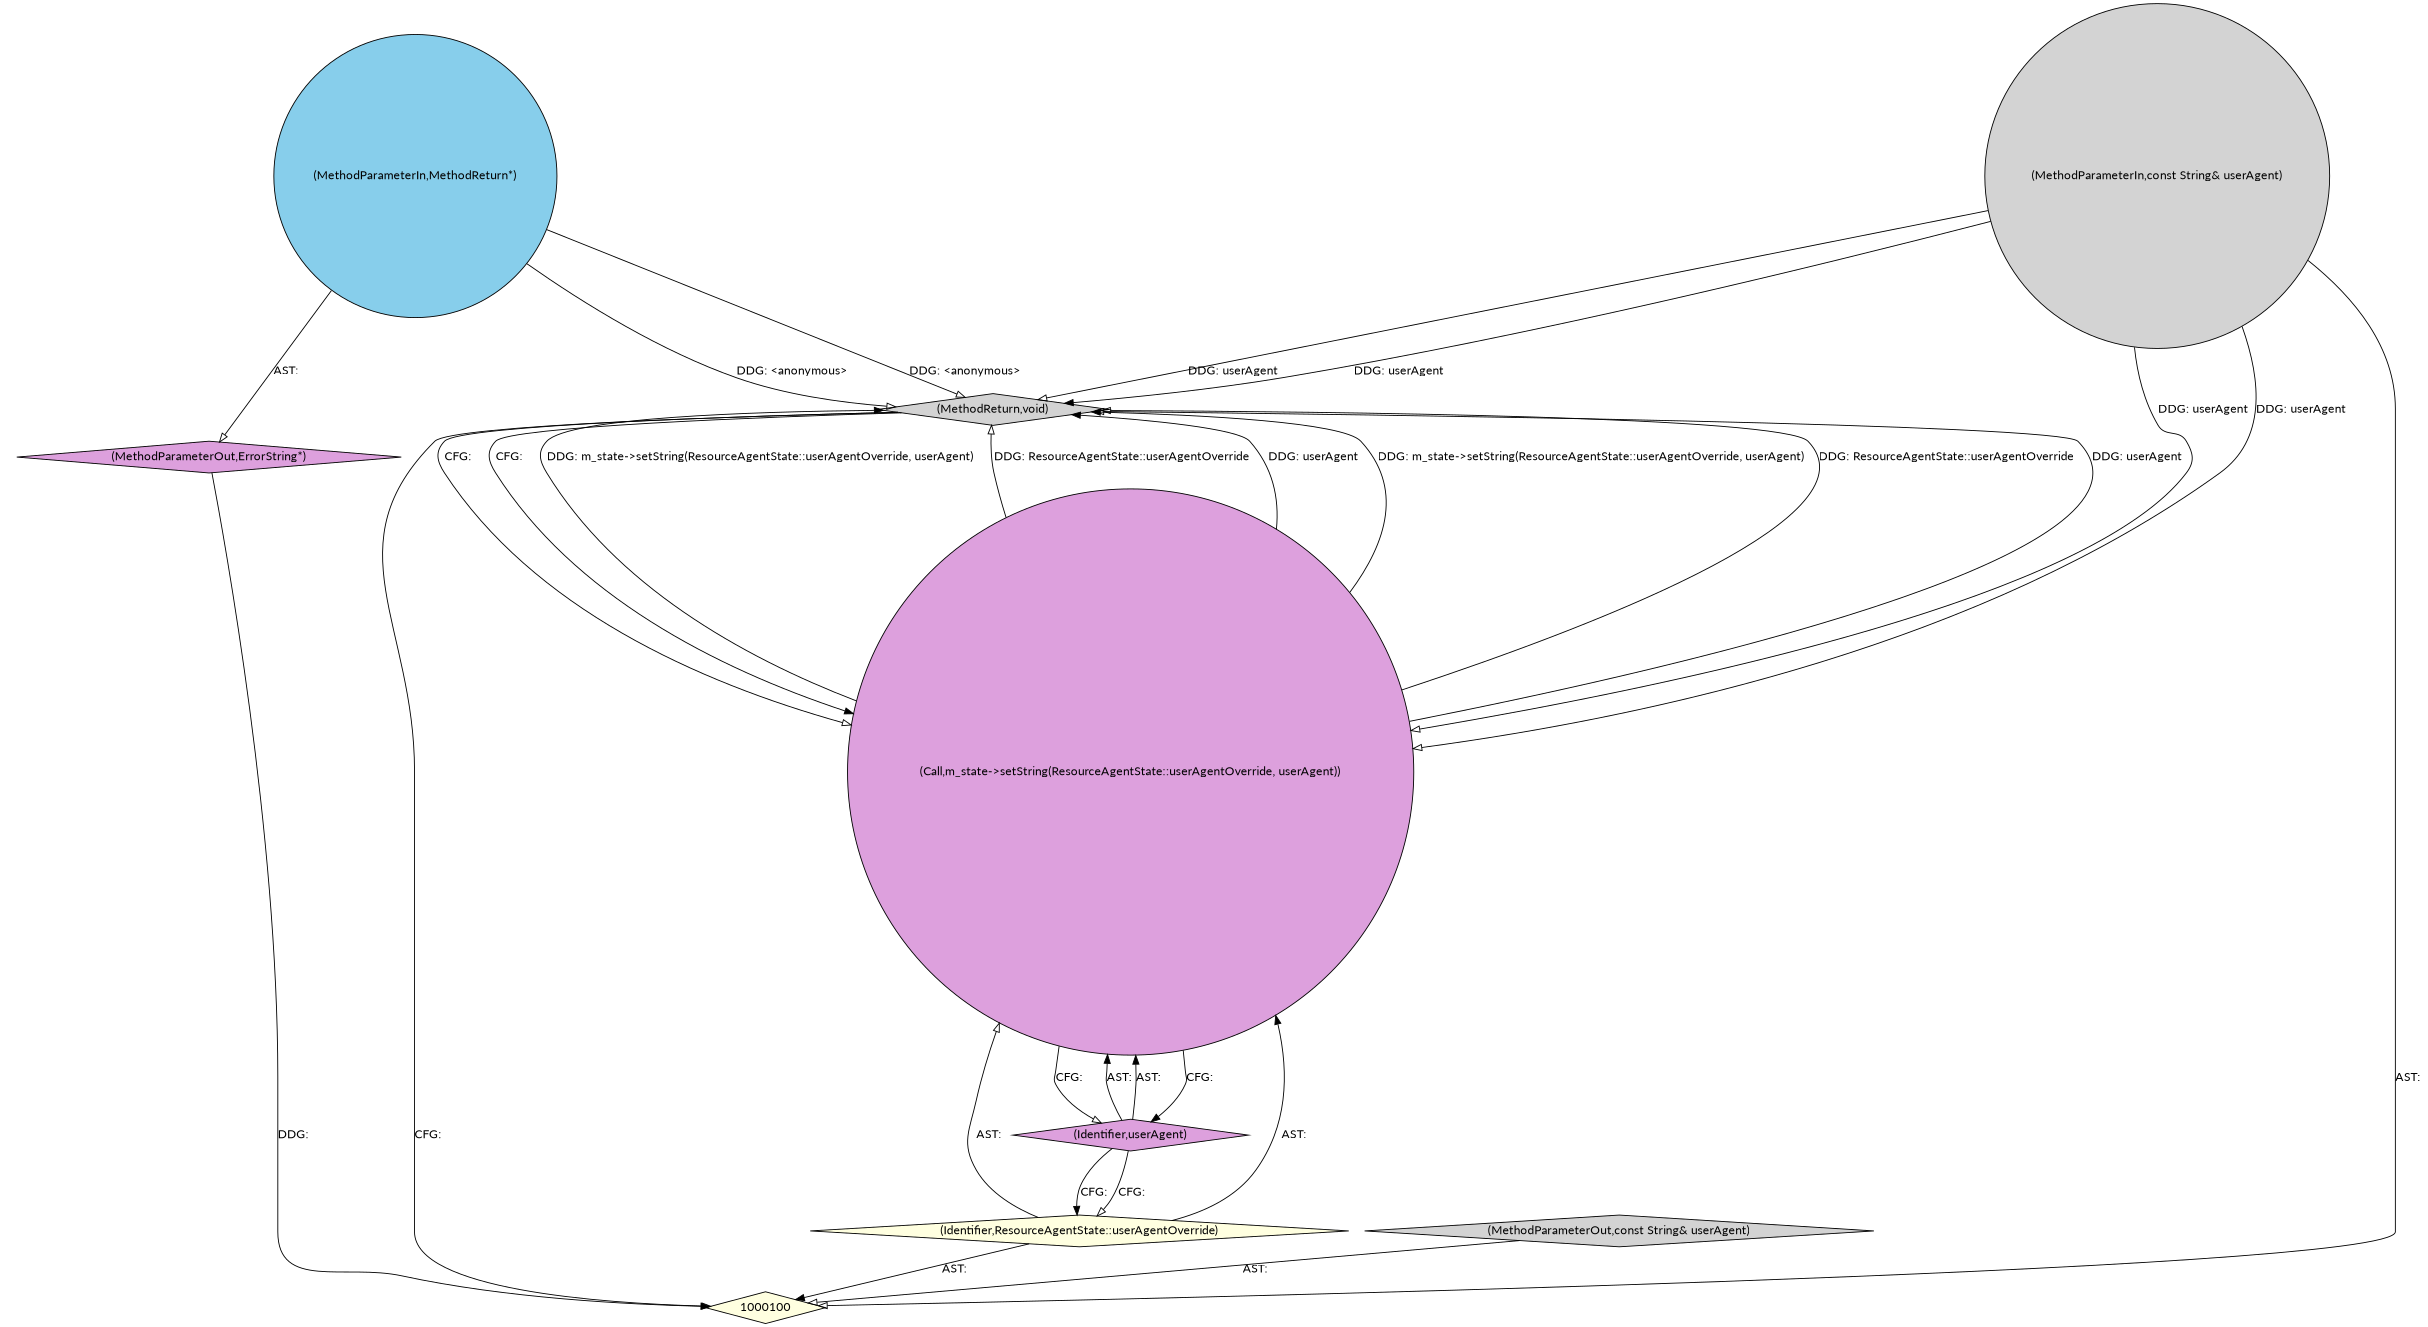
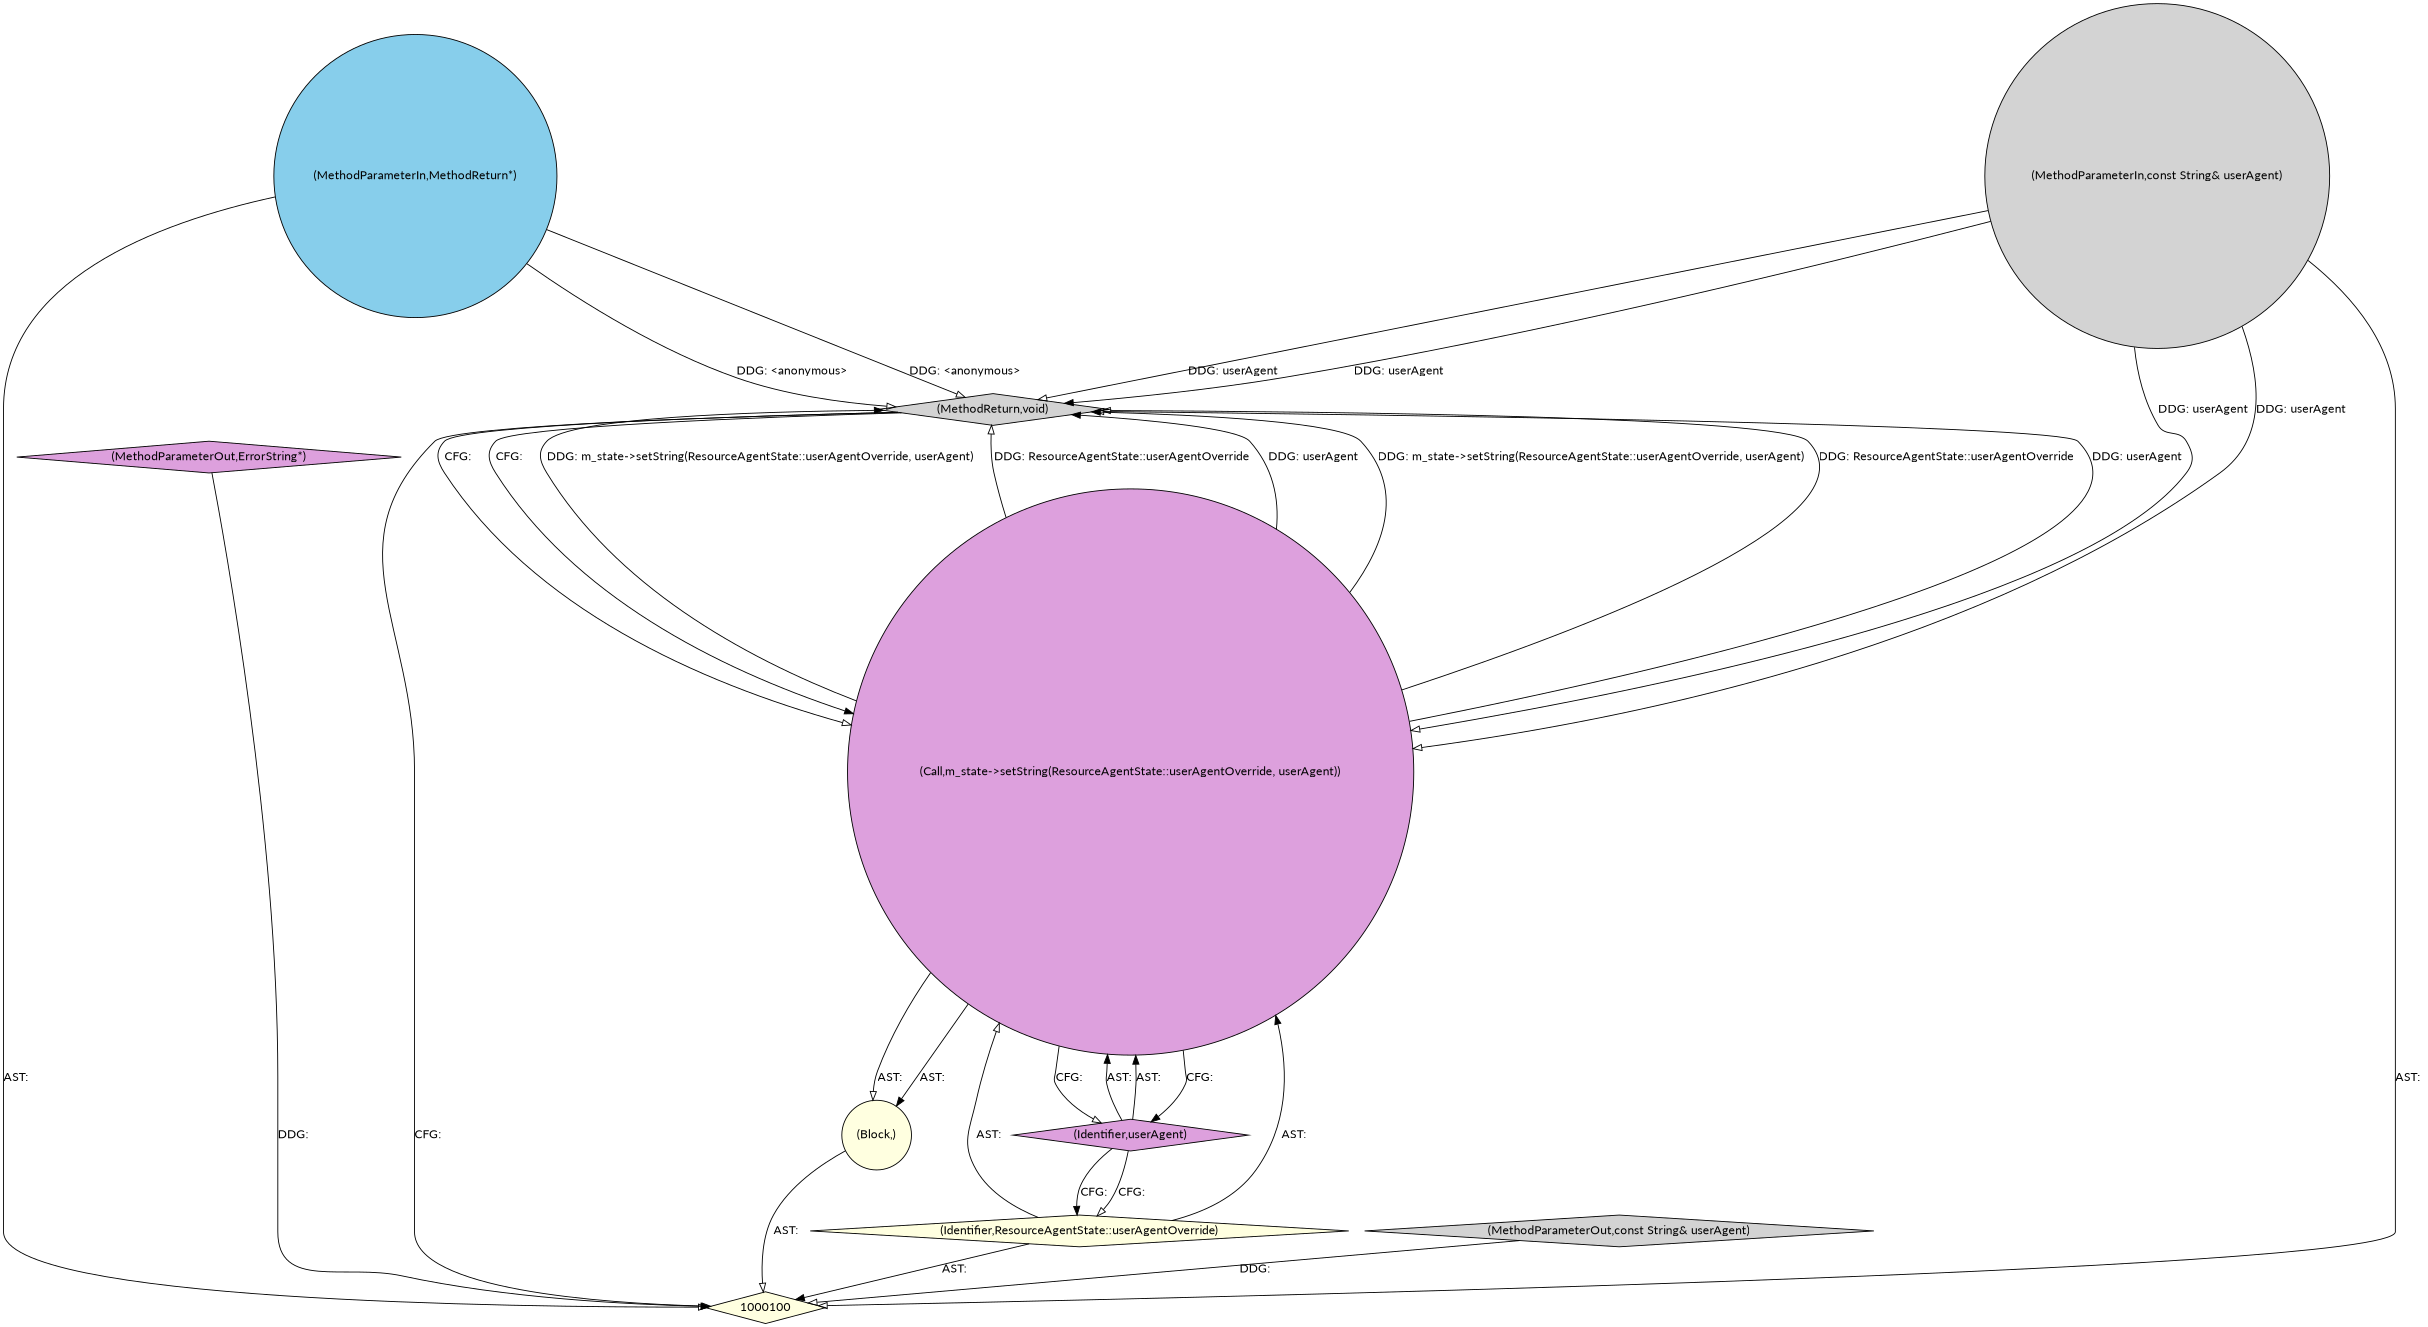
edge "(MethodParameterIn,MethodReturn*)" -> "(MethodParameterOut,ErrorString*)": now "(MethodParameterIn,MethodReturn*)" -> "1000100"
node "(Block,)": added
edge "(MethodParameterOut,const String& userAgent)" -> "1000100": label "AST: " -> "DDG: "
